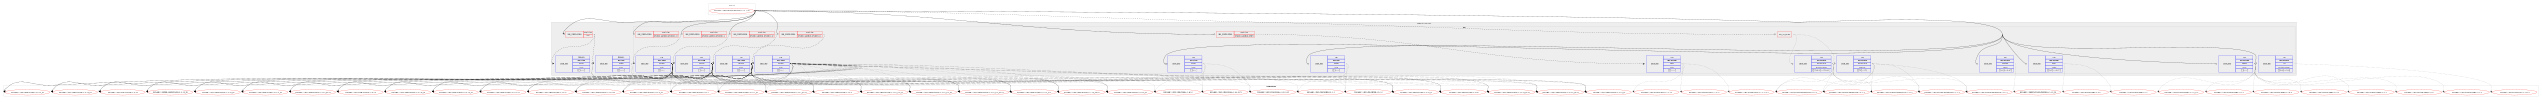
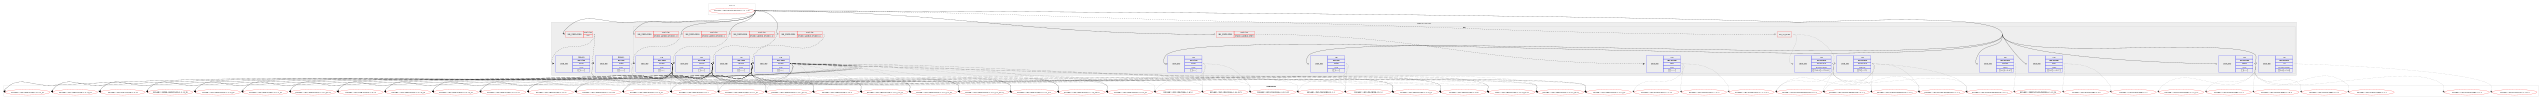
node "portage://dev-lang/python-3.10.14_p1-r1": label "portage://dev-lang/python-3.10.14_p1-r1" -> "boost://dev-lang/python-3.10.14_p1-r1"
node "portage://dev-python/numpy-2.0.2": removed
